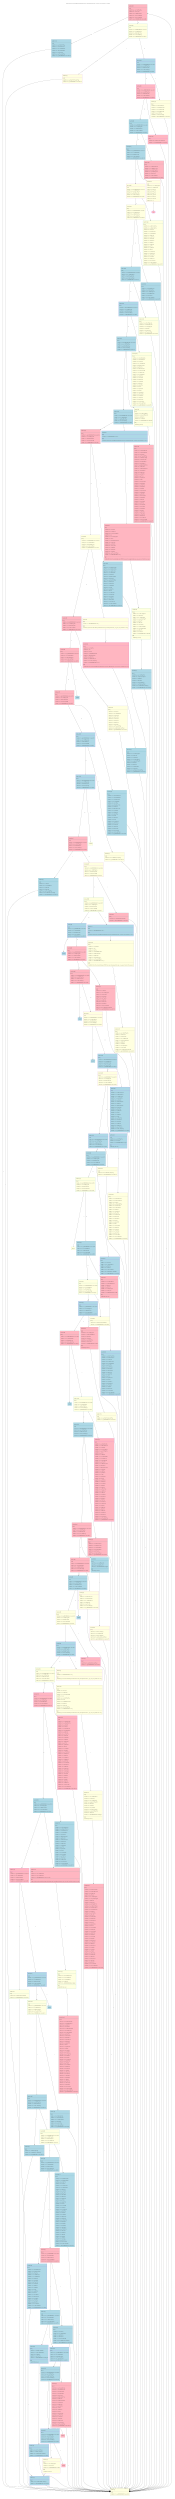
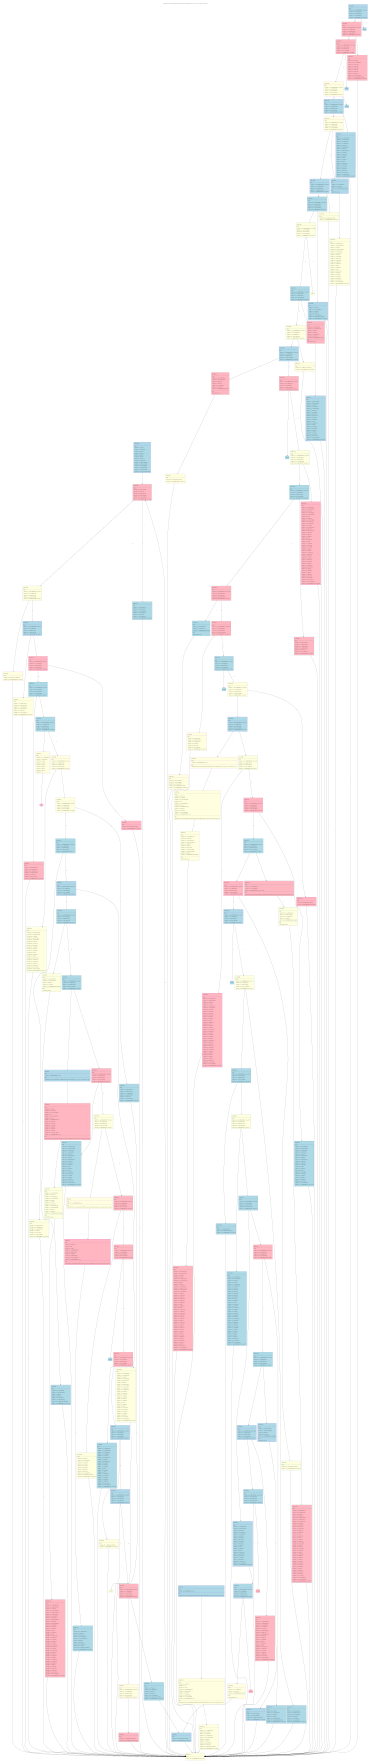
node "0x401850 [50]": added
node "0x401ad2 [28]": removed
